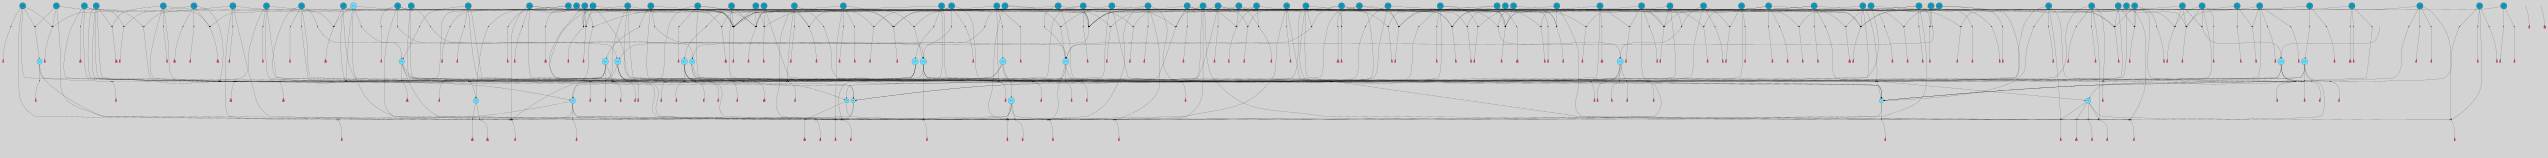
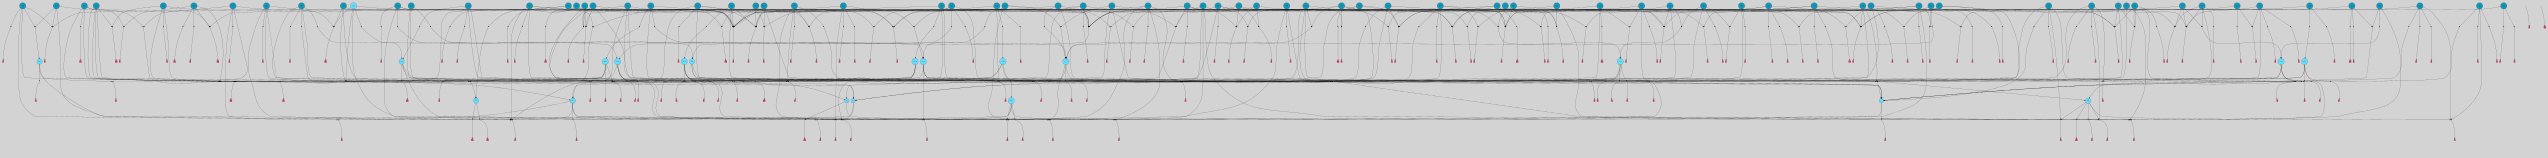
node "T351": added
